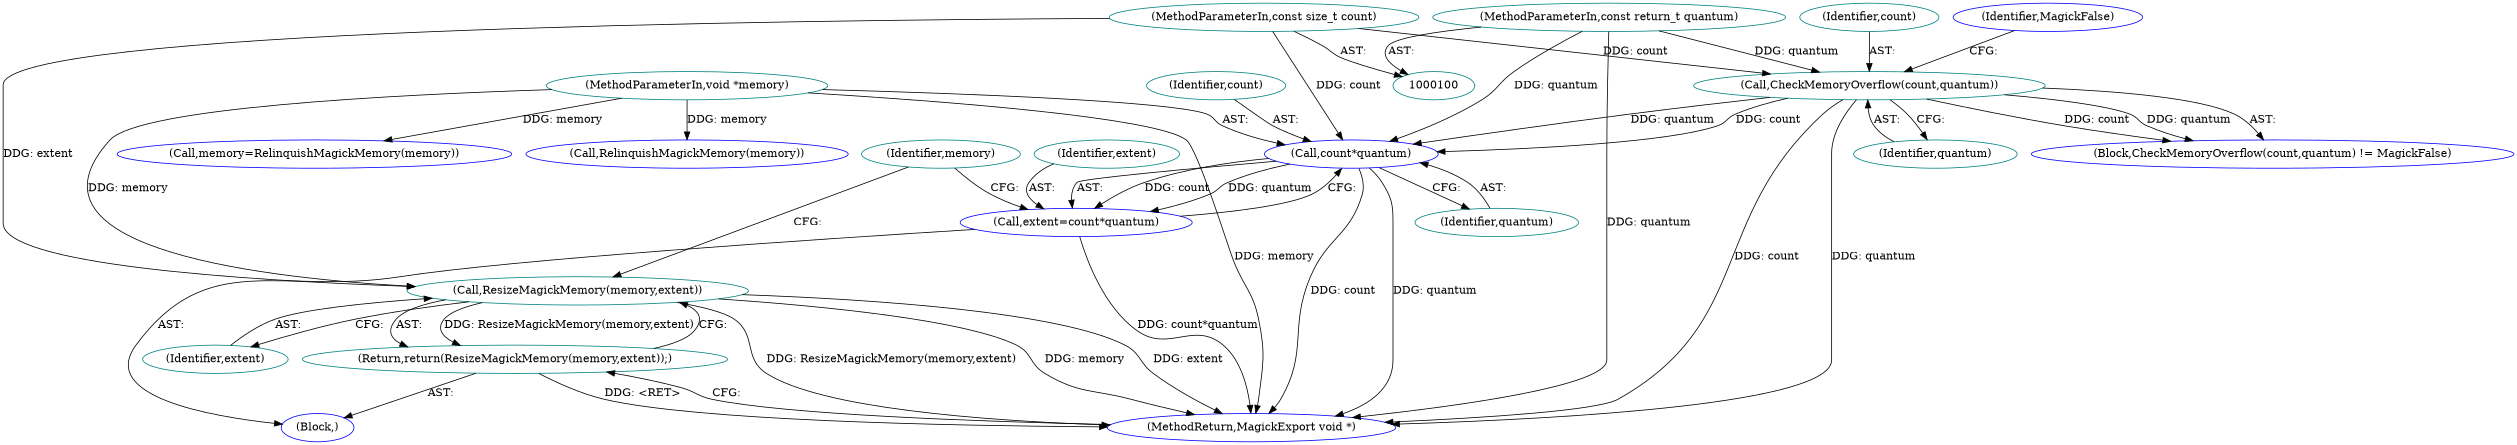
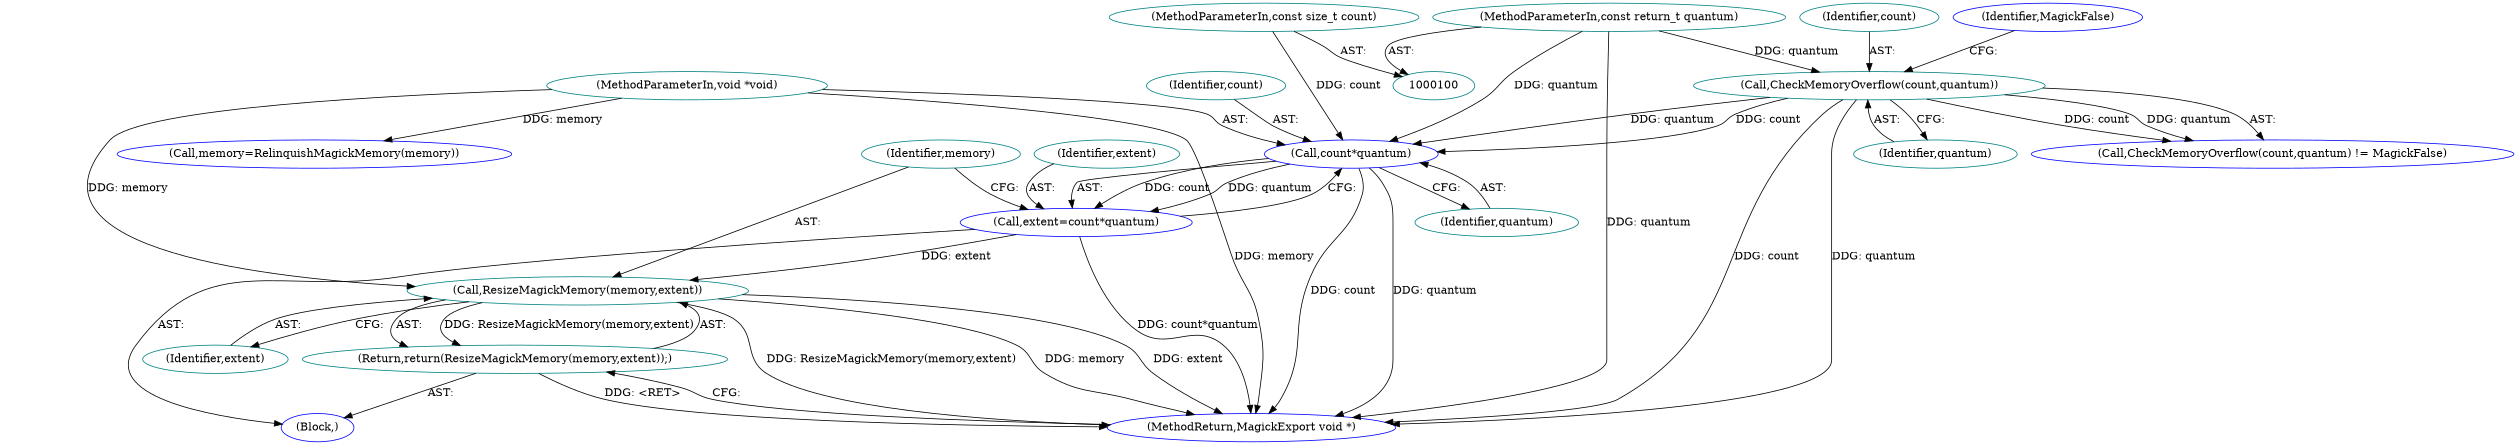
edge "(MethodParameterIn,const size_t count)" -> "(Call,ResizeMagickMemory(memory,extent))": now "(Call,extent=count*quantum)" -> "(Call,ResizeMagickMemory(memory,extent))"
edge "(MethodParameterIn,const size_t count)" -> "(Call,CheckMemoryOverflow(count,quantum))": removed, label "DDG: count"
node "(MethodParameterIn,void *memory)": label "(MethodParameterIn,void *memory)" -> "(MethodParameterIn,void *void)"
node "(Call,RelinquishMagickMemory(memory))": removed
node "(Block,CheckMemoryOverflow(count,quantum) != MagickFalse)": label "(Block,CheckMemoryOverflow(count,quantum) != MagickFalse)" -> "(Call,CheckMemoryOverflow(count,quantum) != MagickFalse)"
edge "(Identifier,memory)" -> "(Call,ResizeMagickMemory(memory,extent))": label "CFG: " -> "AST: "
edge "(Return,return(ResizeMagickMemory(memory,extent));)" -> "(Call,ResizeMagickMemory(memory,extent))": label "CFG: " -> "AST: "
